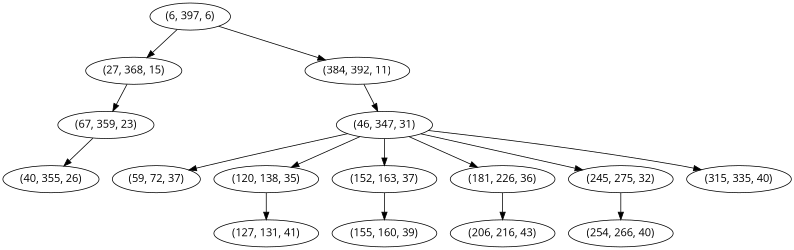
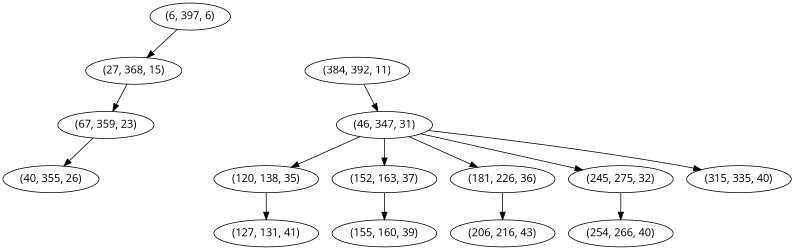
edge "(6, 397, 6)" -> "(384, 392, 11)": removed
node "(59, 72, 37)": removed
